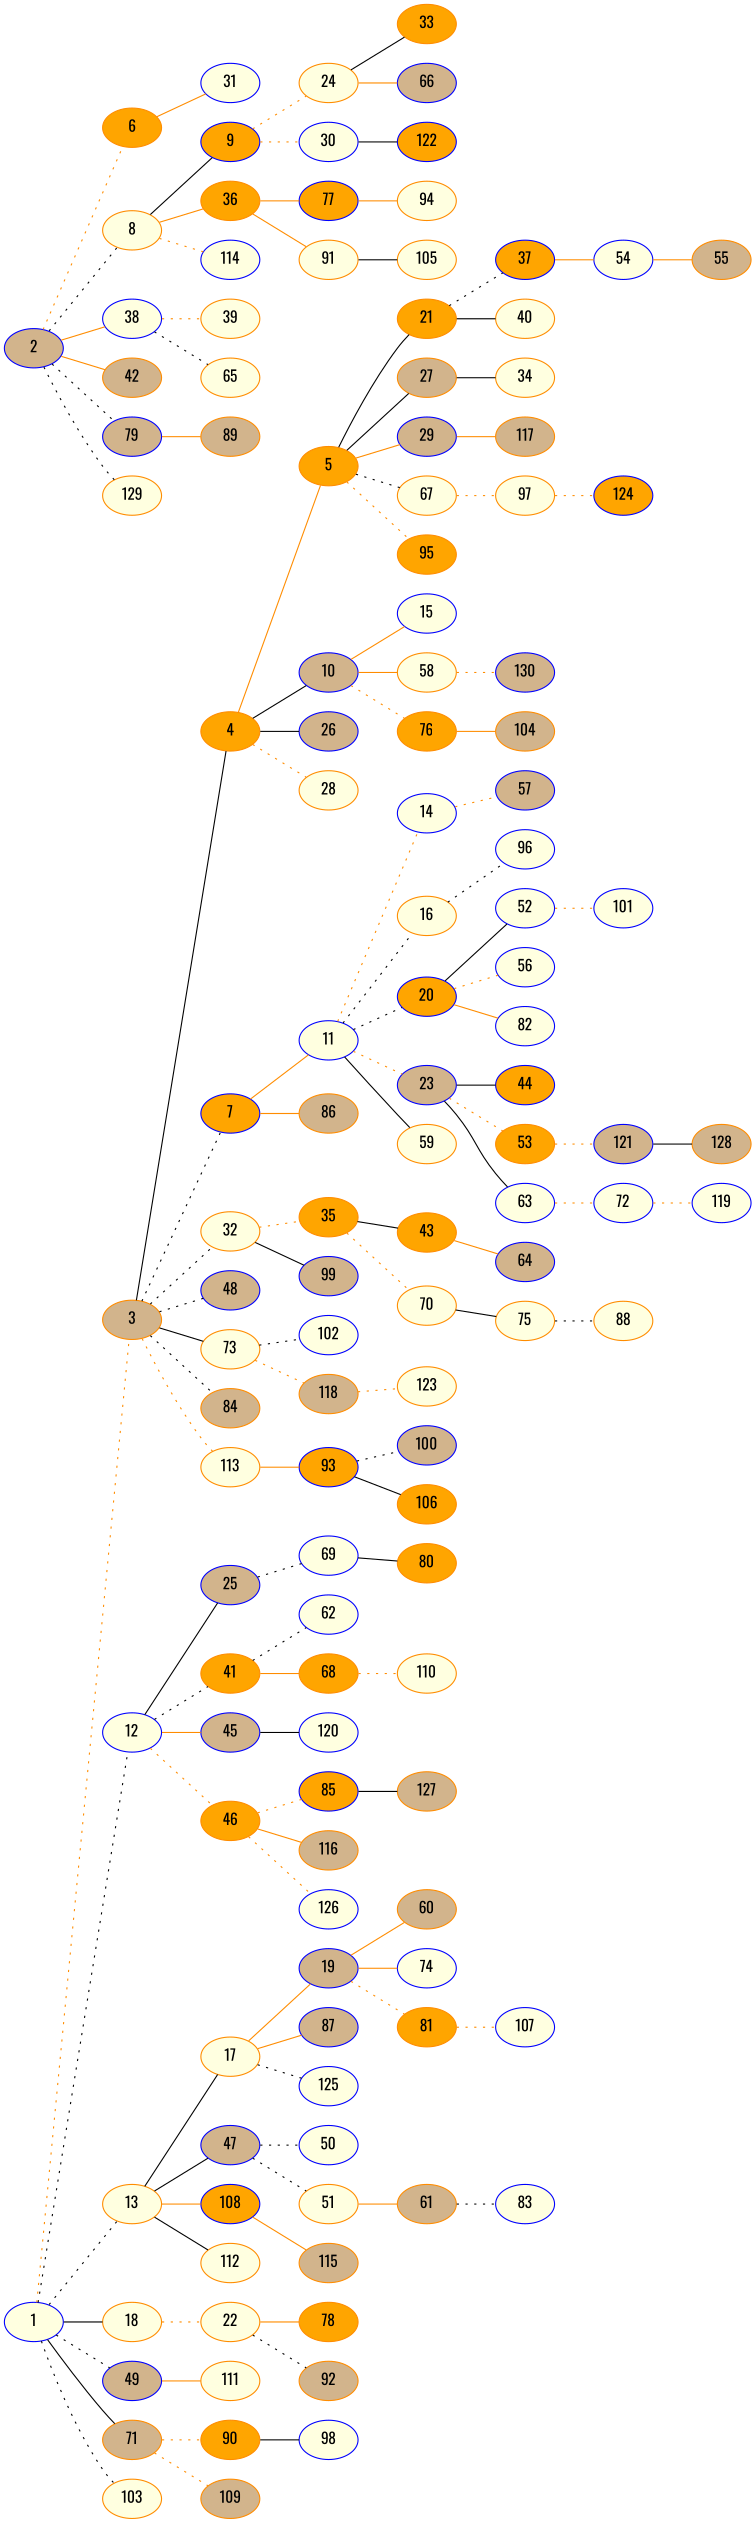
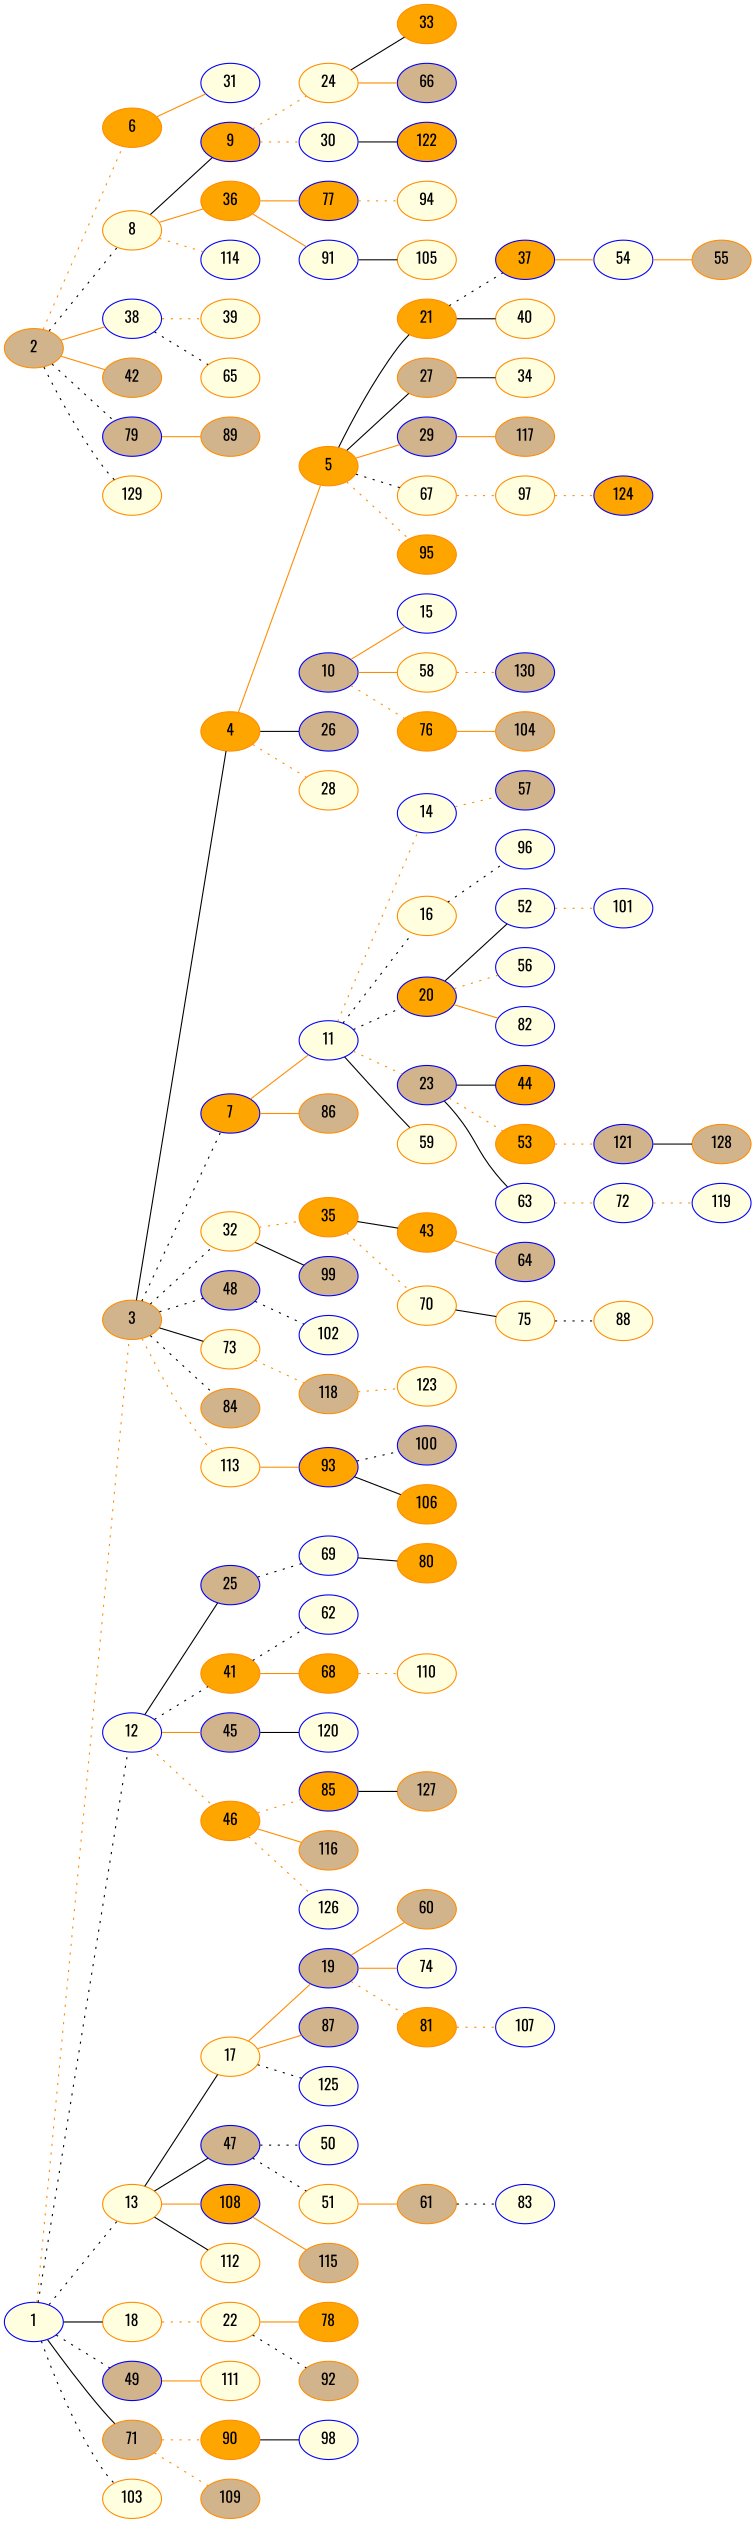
edge "77" -- "94": style solid -> dotted
node "91": color darkorange -> blue
node "2": color blue -> darkorange
edge "10" -- "4": removed
edge "102" -- "73": now "102" -- "48"
